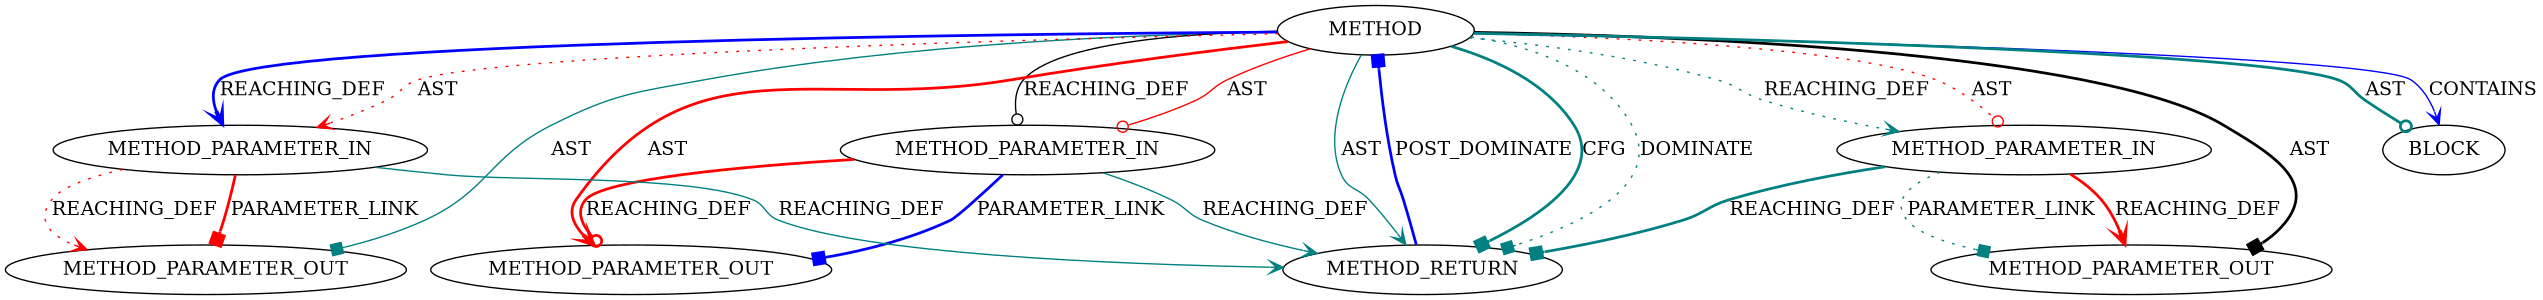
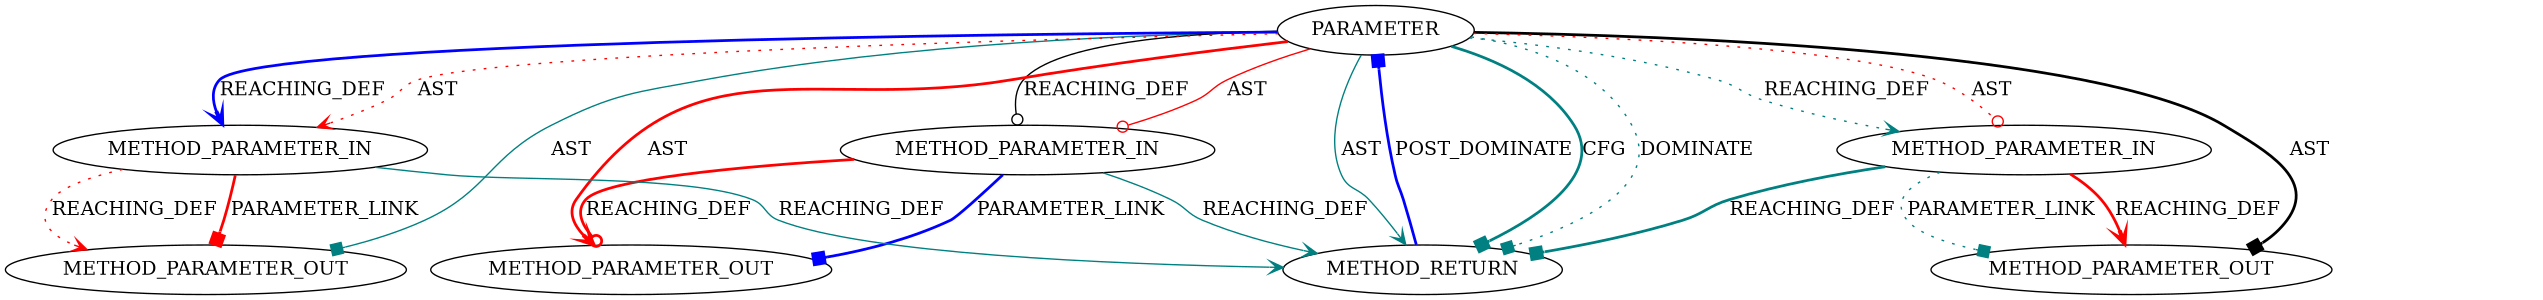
node "METHOD": label "METHOD" -> "PARAMETER"
node "BLOCK": removed
